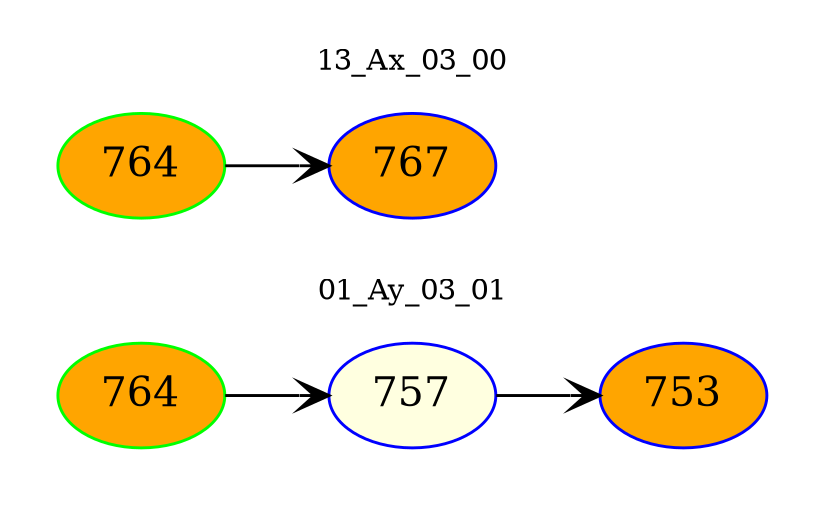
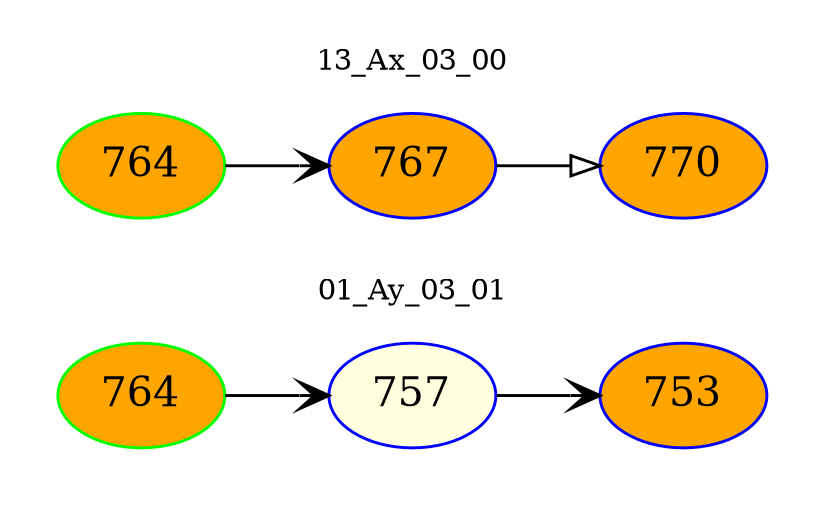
node "770": added
